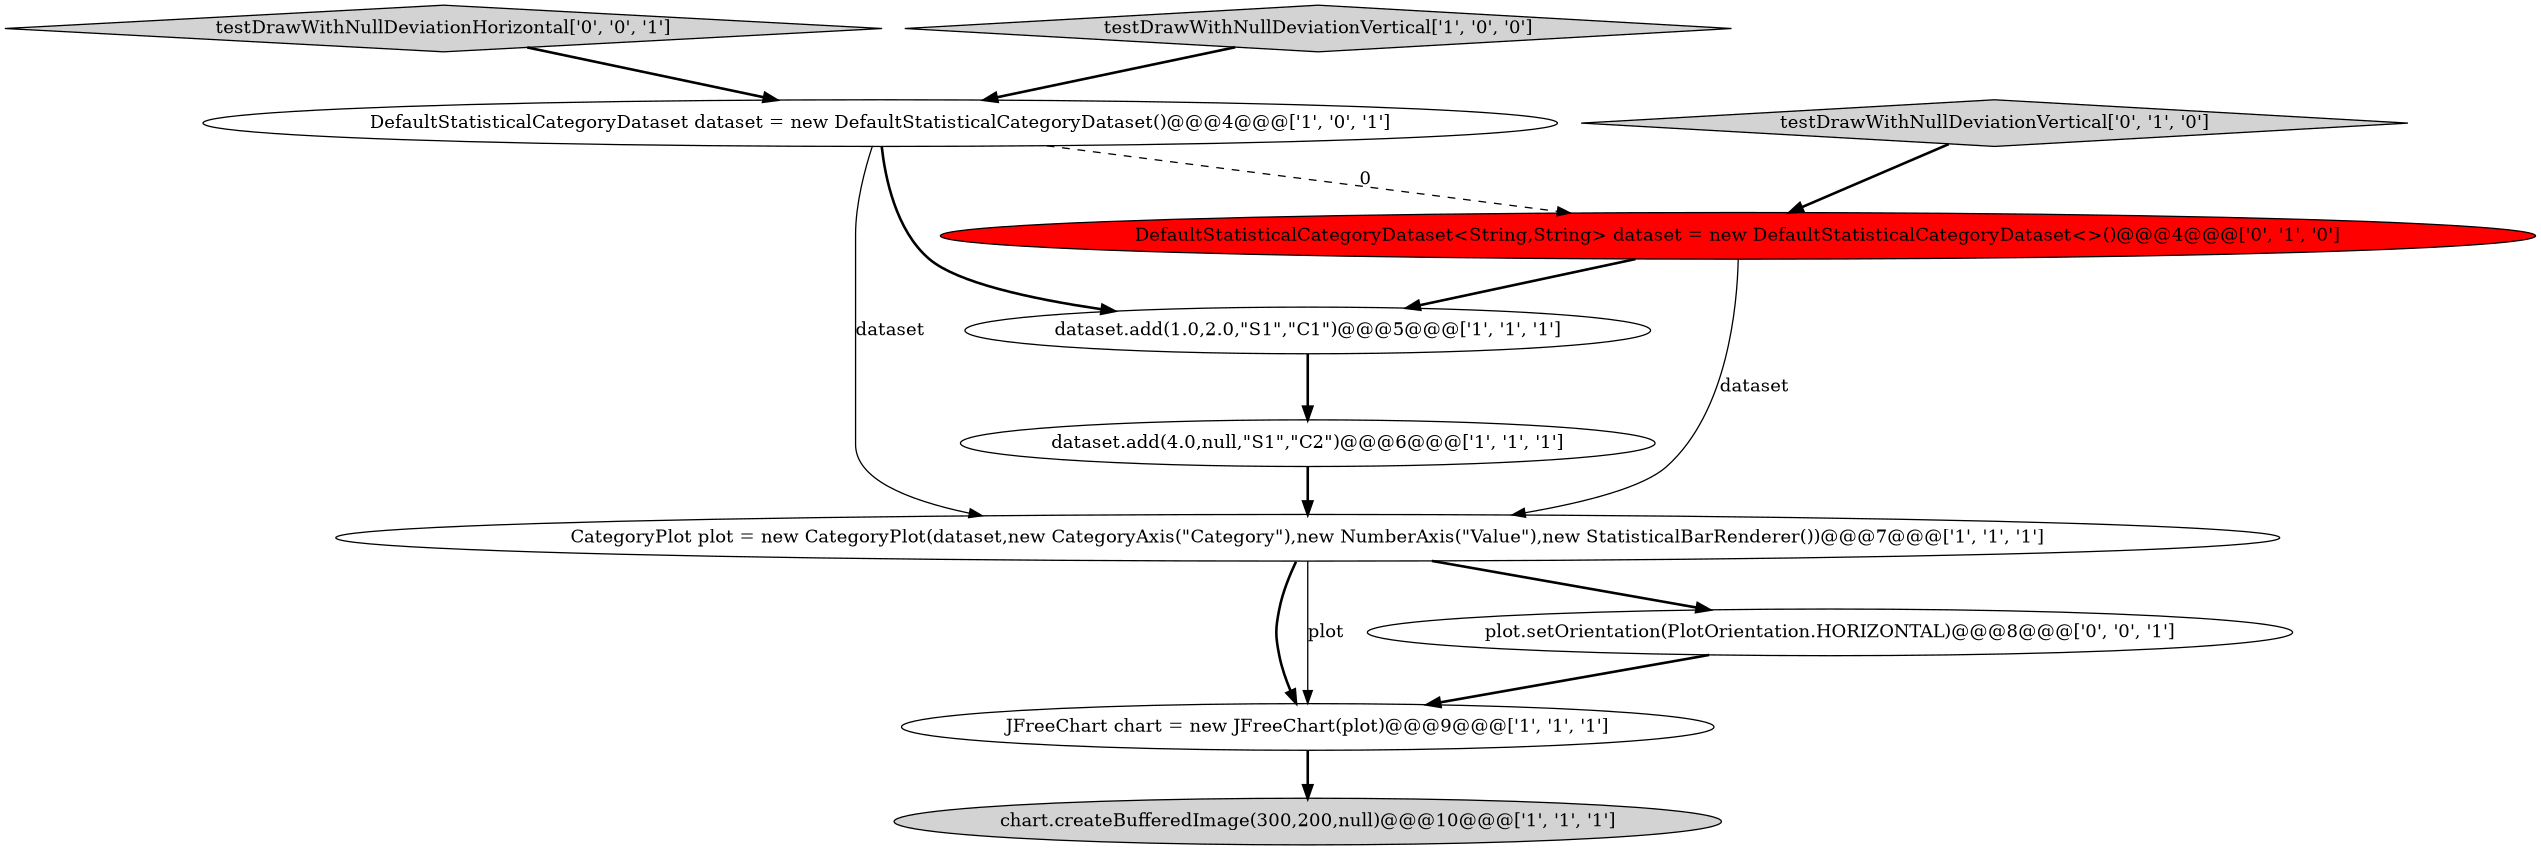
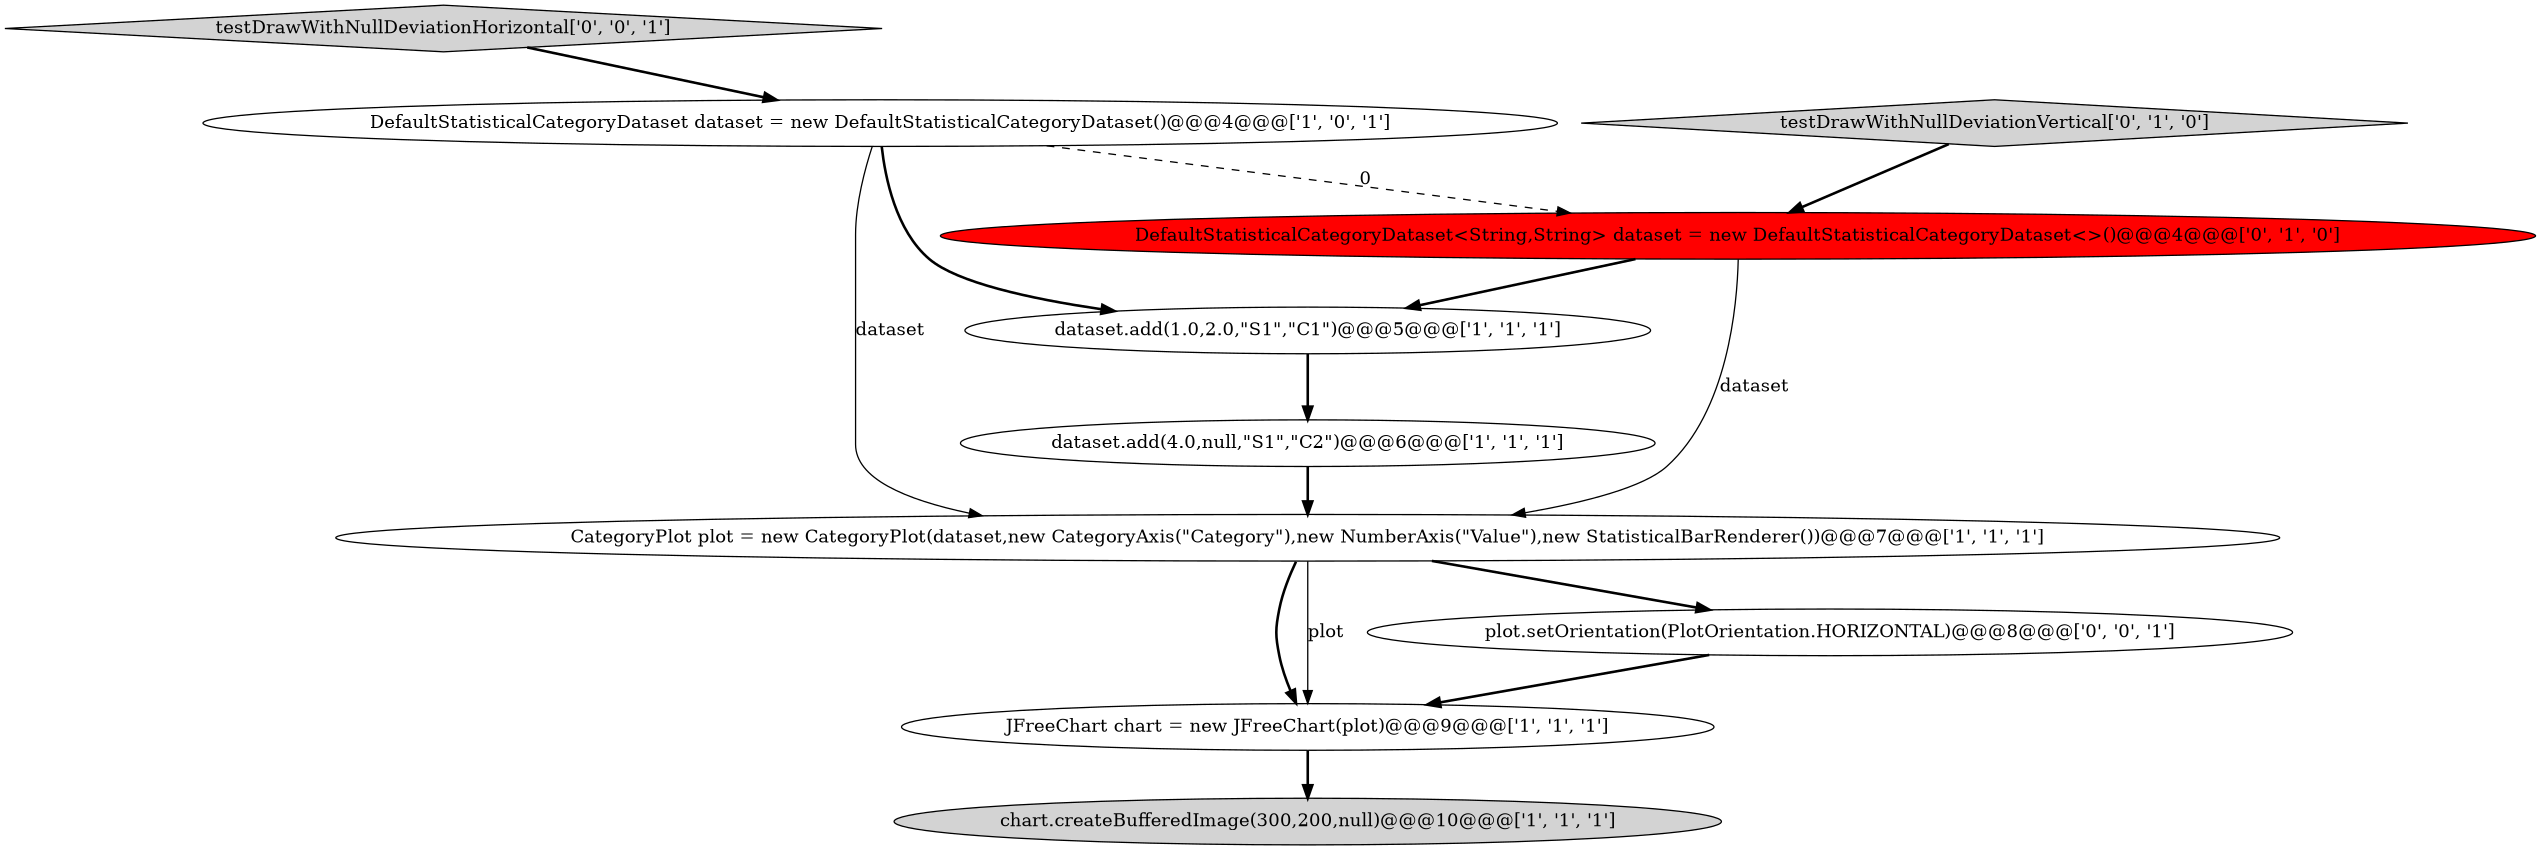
node "testDrawWithNullDeviationVertical['1', '0', '0']": removed
